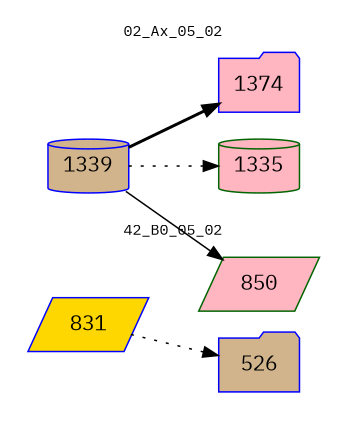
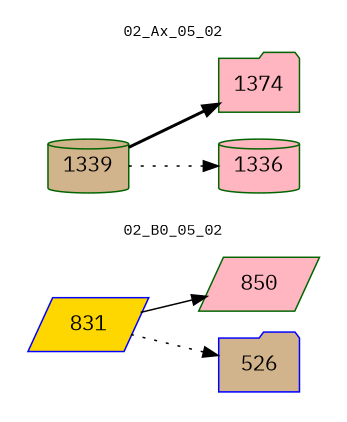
node "1374": color blue -> darkgreen
node "1339": color blue -> darkgreen
node "1335": label "1335" -> "1336"
edge "1339" -> "850": now "831" -> "850"
cluster "42_B0_05_02": label "42_B0_05_02" -> "02_B0_05_02"
